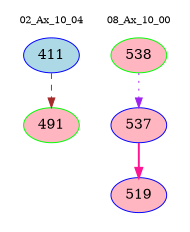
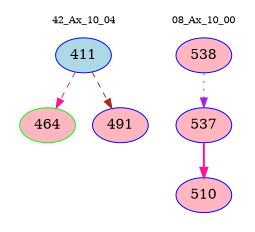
cluster "02_Ax_10_04": label "02_Ax_10_04" -> "42_Ax_10_04"
node "538": color green -> blue
node "464": added
node "491": color green -> blue
node "519": label "519" -> "510"
